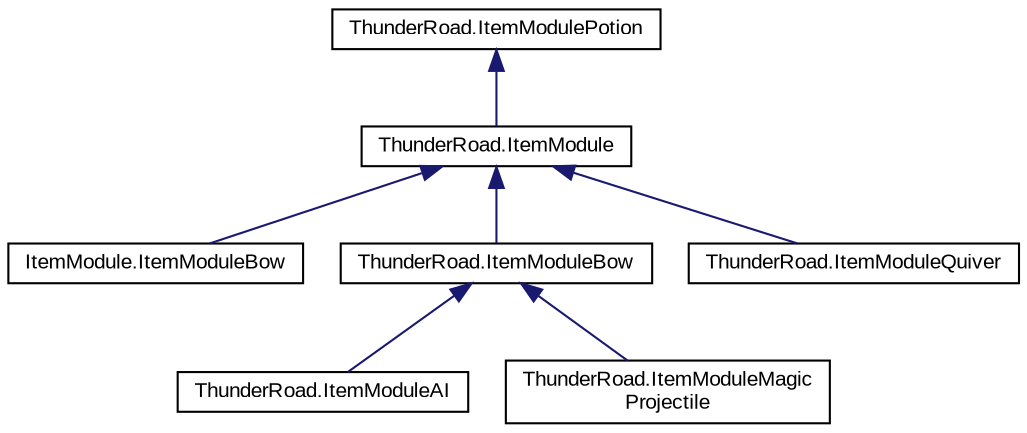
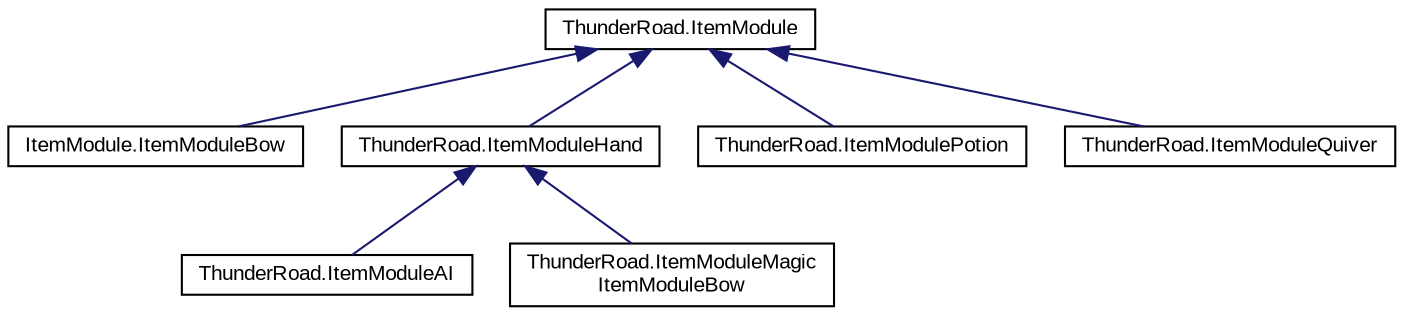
edge "ThunderRoad.ItemModule" -> "ThunderRoad.ItemModulePotion": reversed
node "ThunderRoad.ItemModuleBow": label "ThunderRoad.ItemModuleBow" -> "ThunderRoad.ItemModuleHand"
node "ThunderRoad.ItemModuleMagic Projectile": label "ThunderRoad.ItemModuleMagic Projectile" -> "ThunderRoad.ItemModuleMagic ItemModuleBow"
